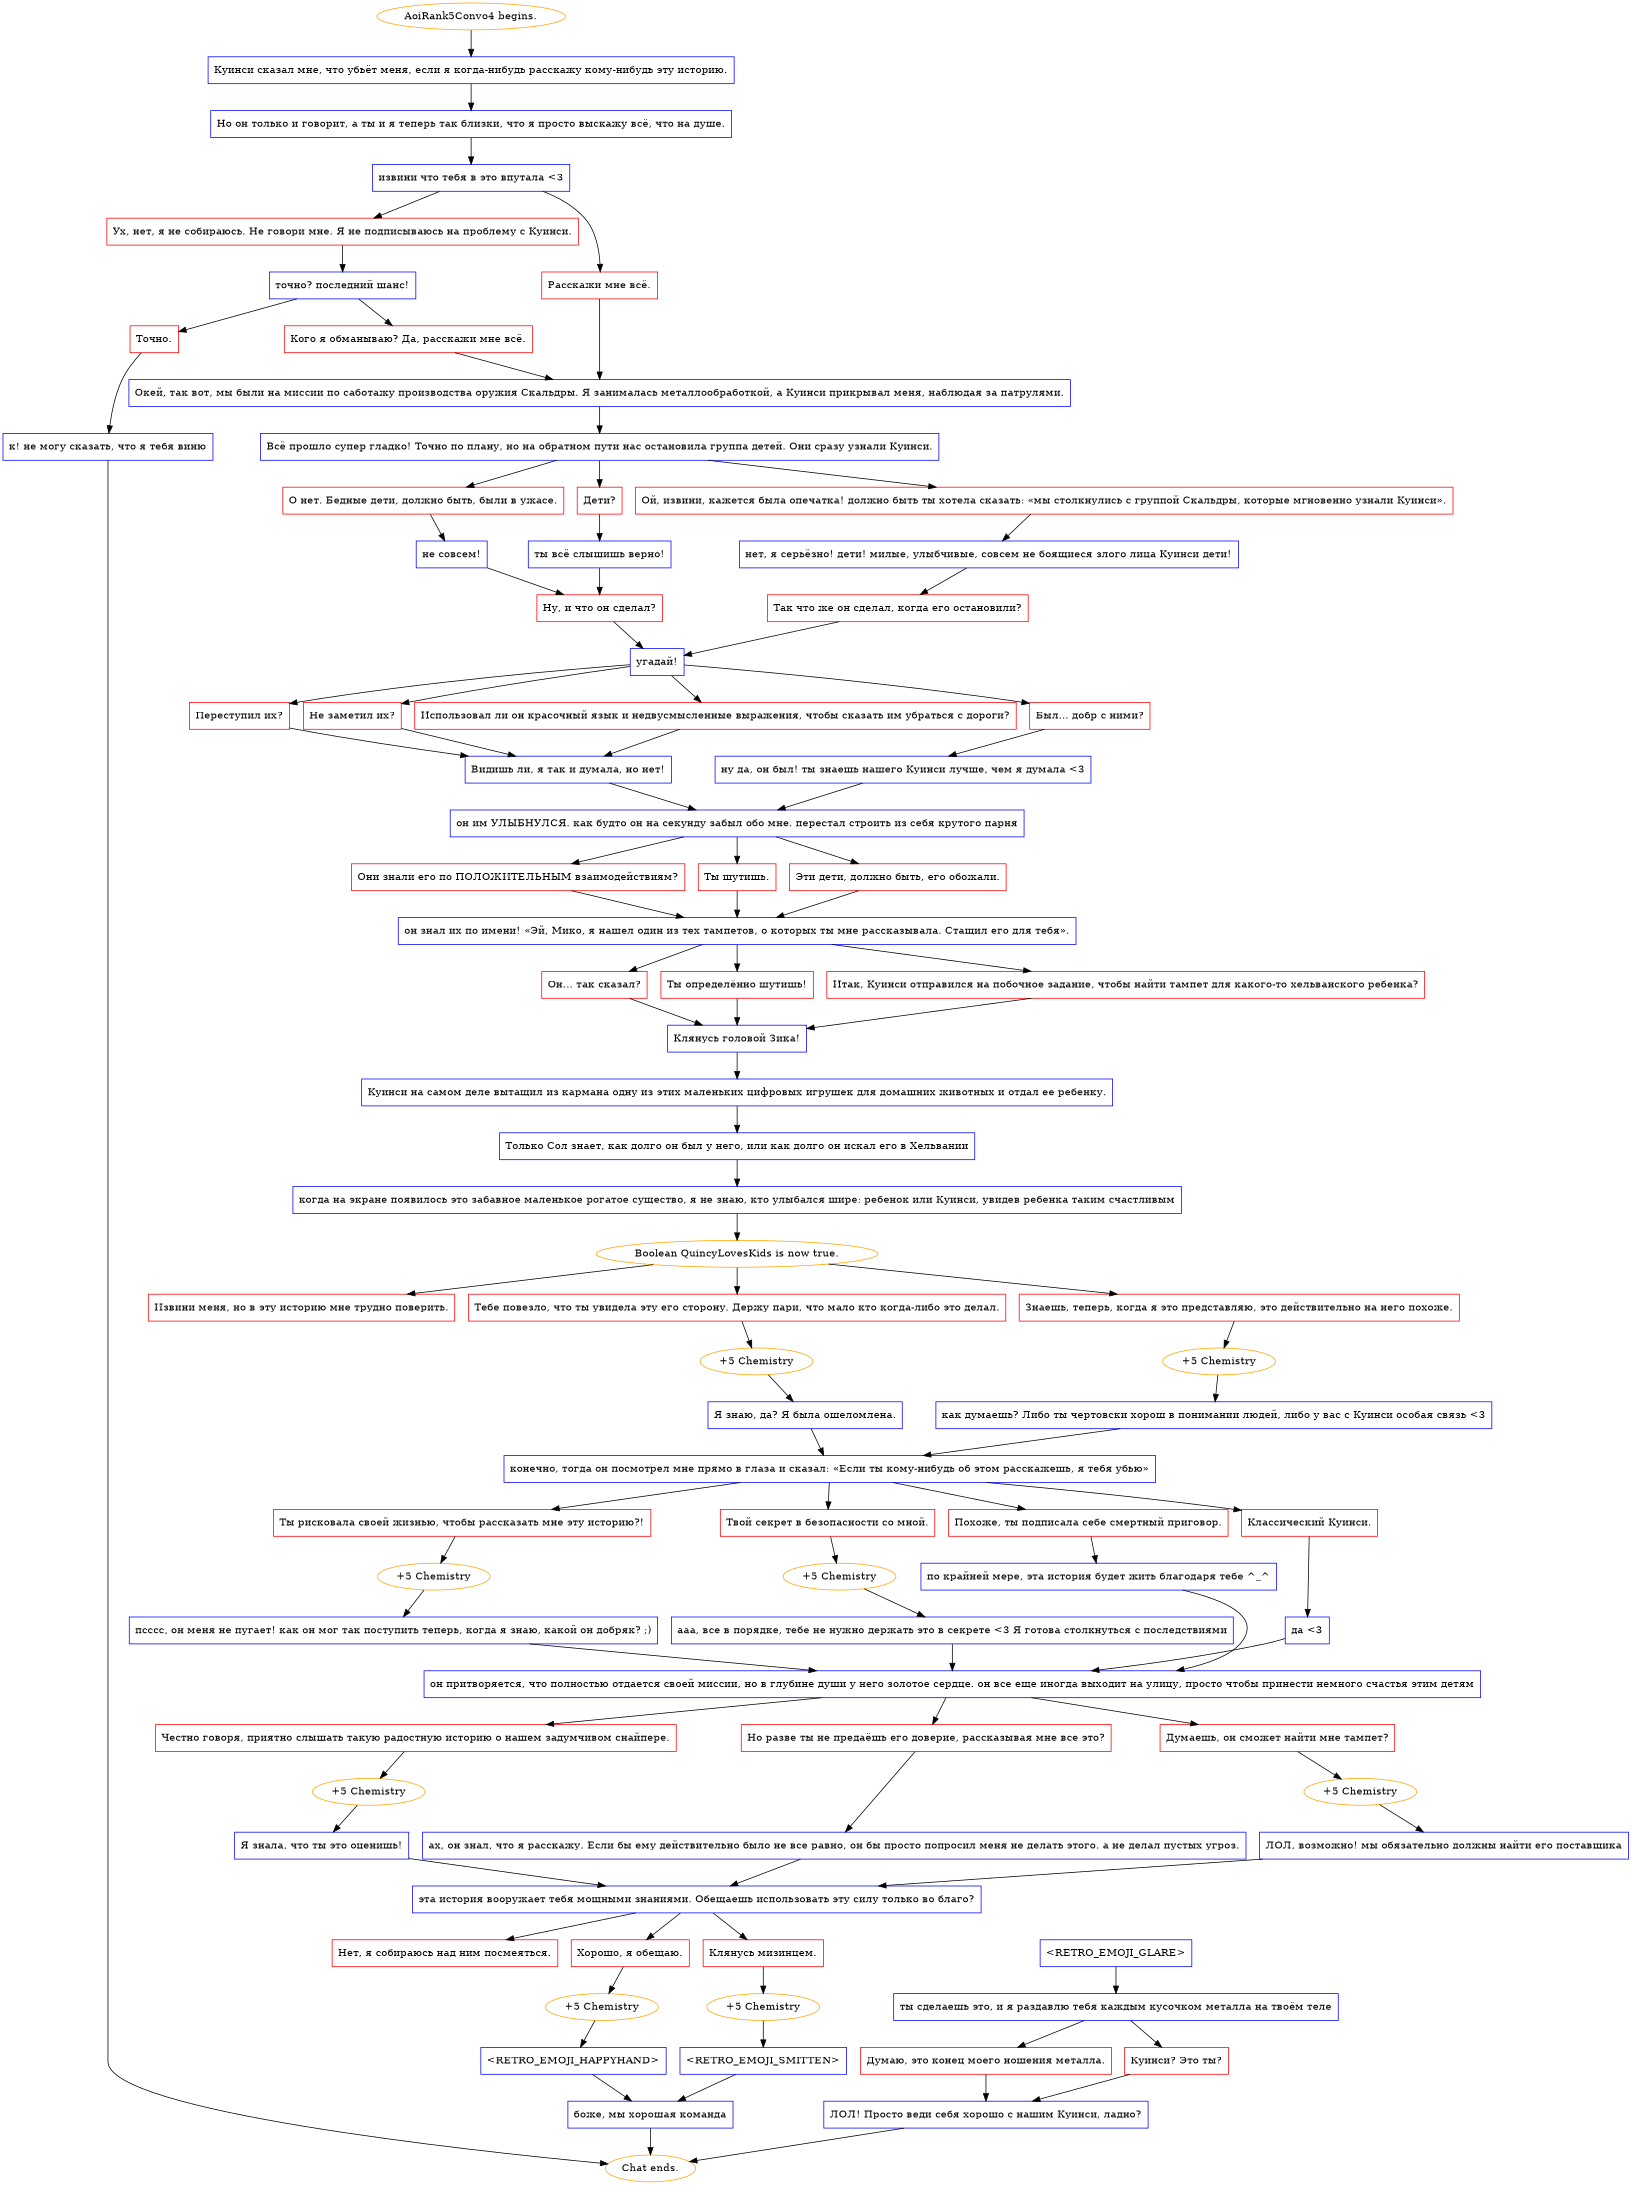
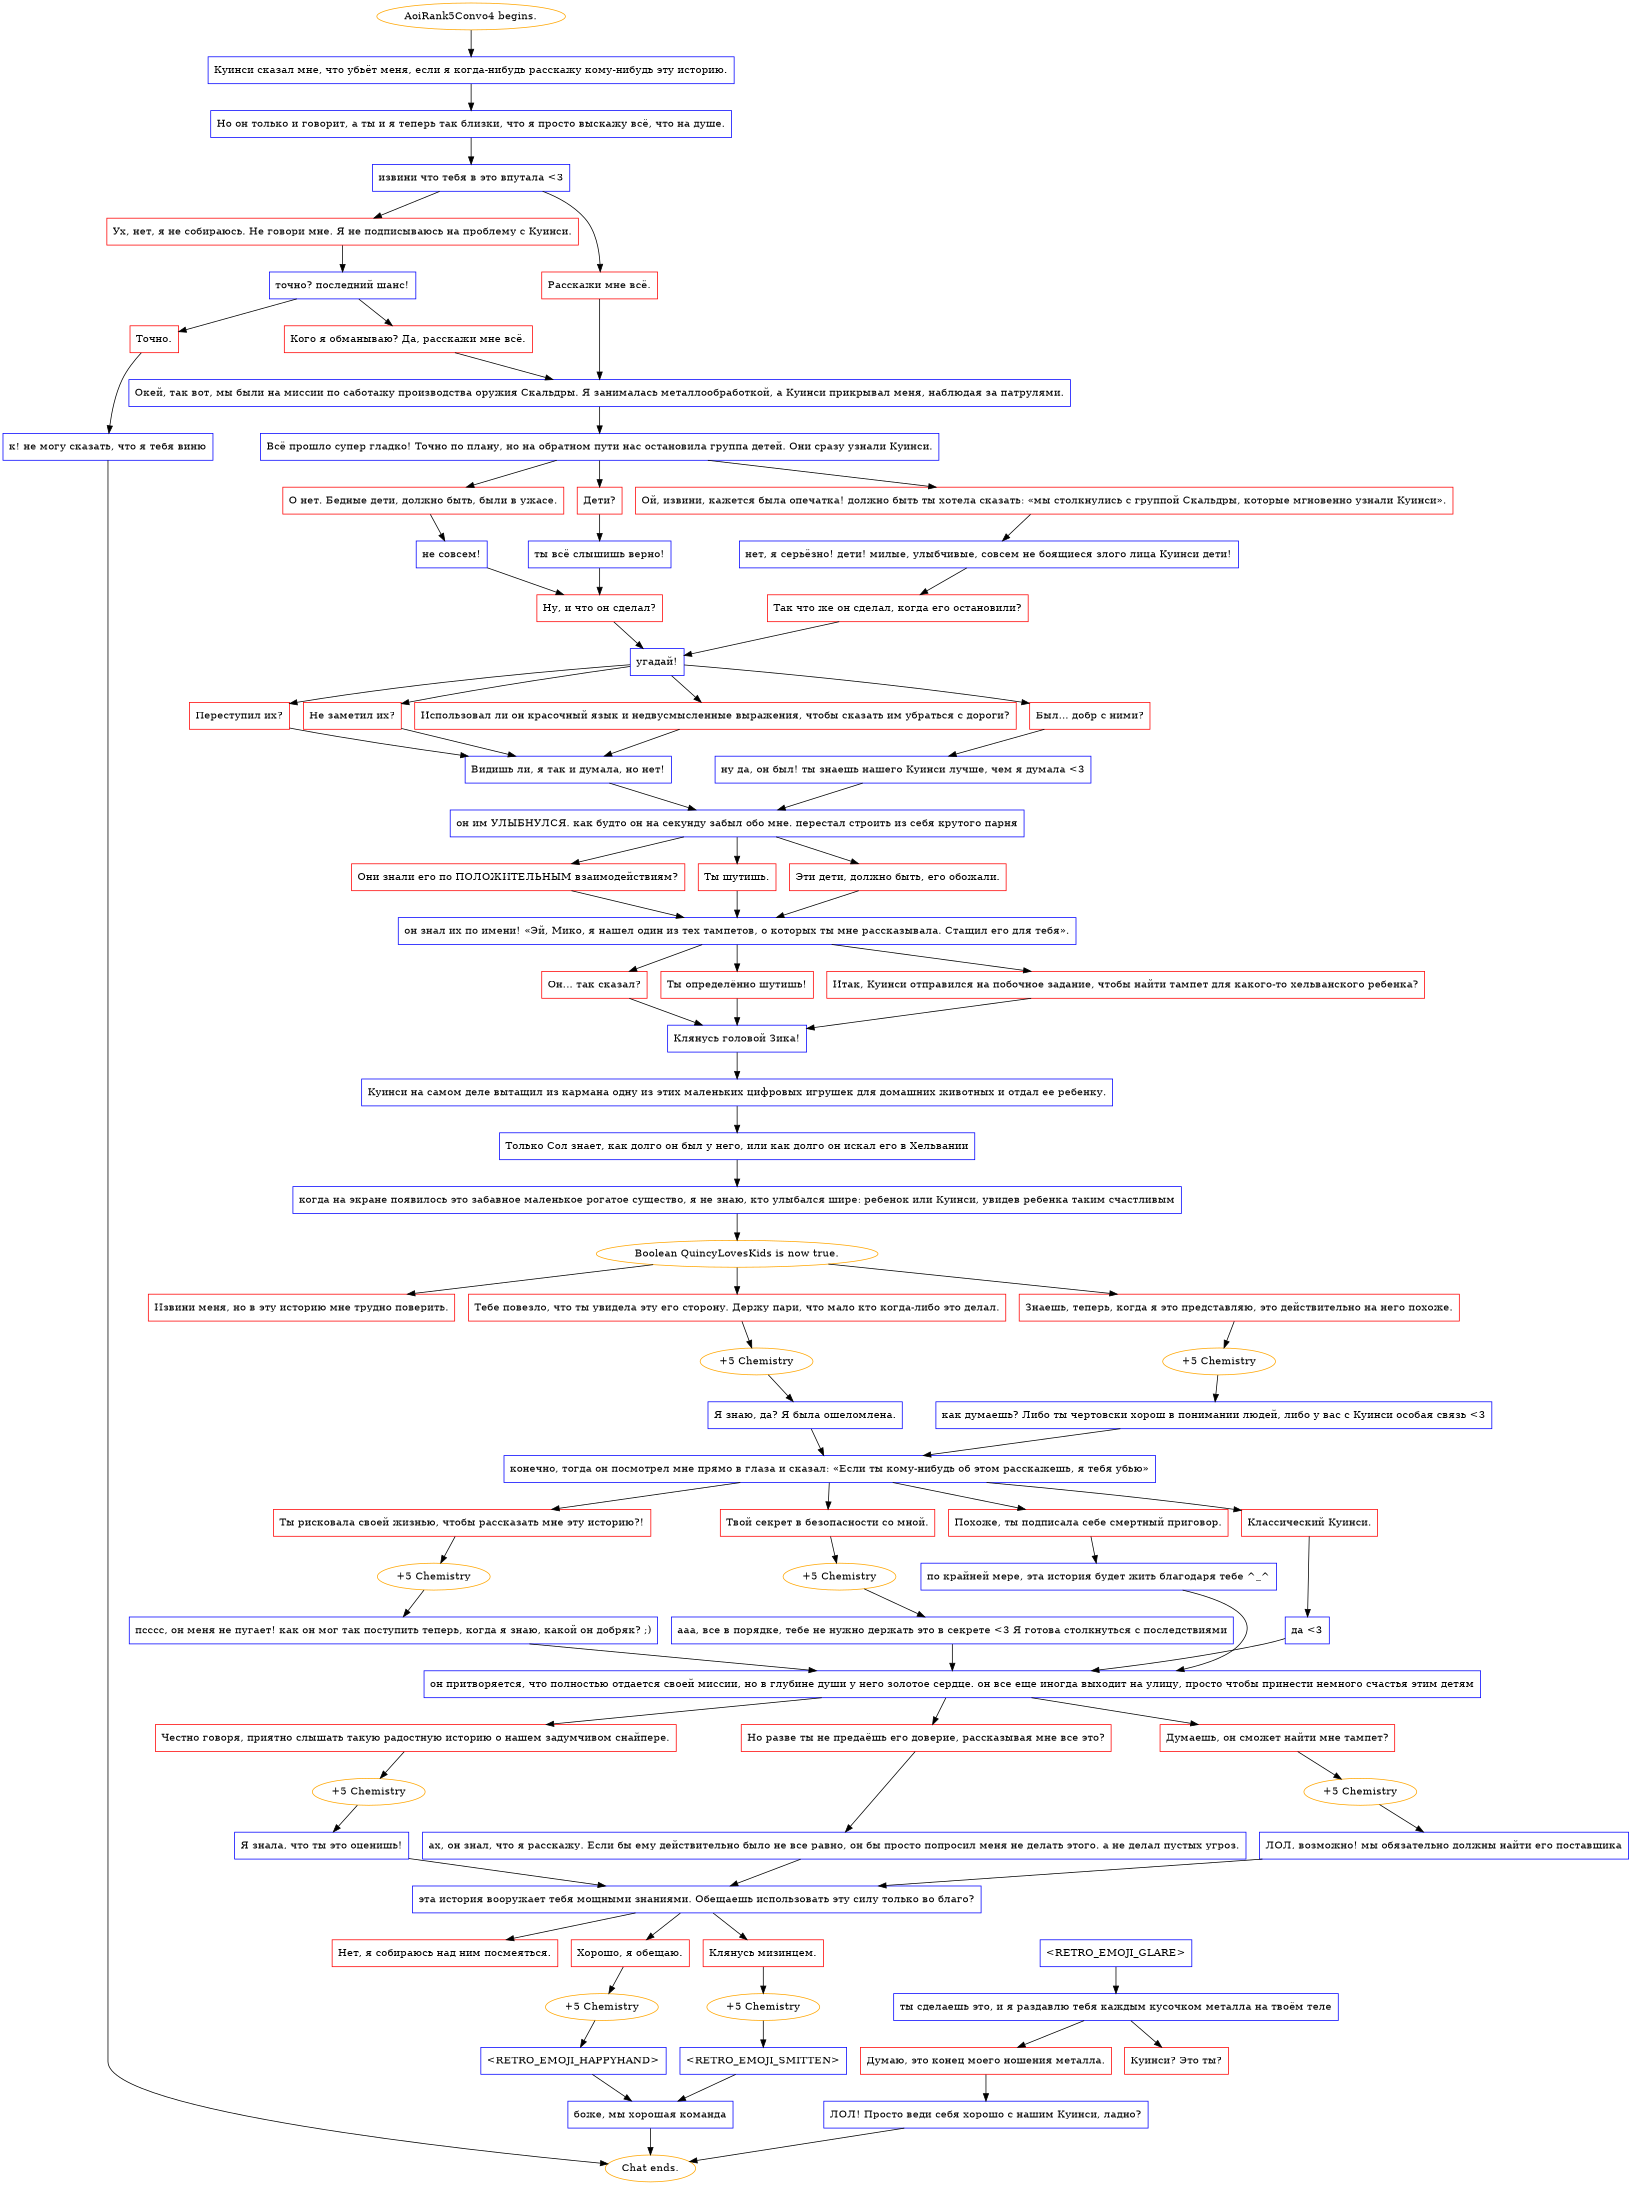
edge "Куинси? Это ты?" -> "ЛОЛ! Просто веди себя хорошо с нашим Куинси, ладно?": removed
